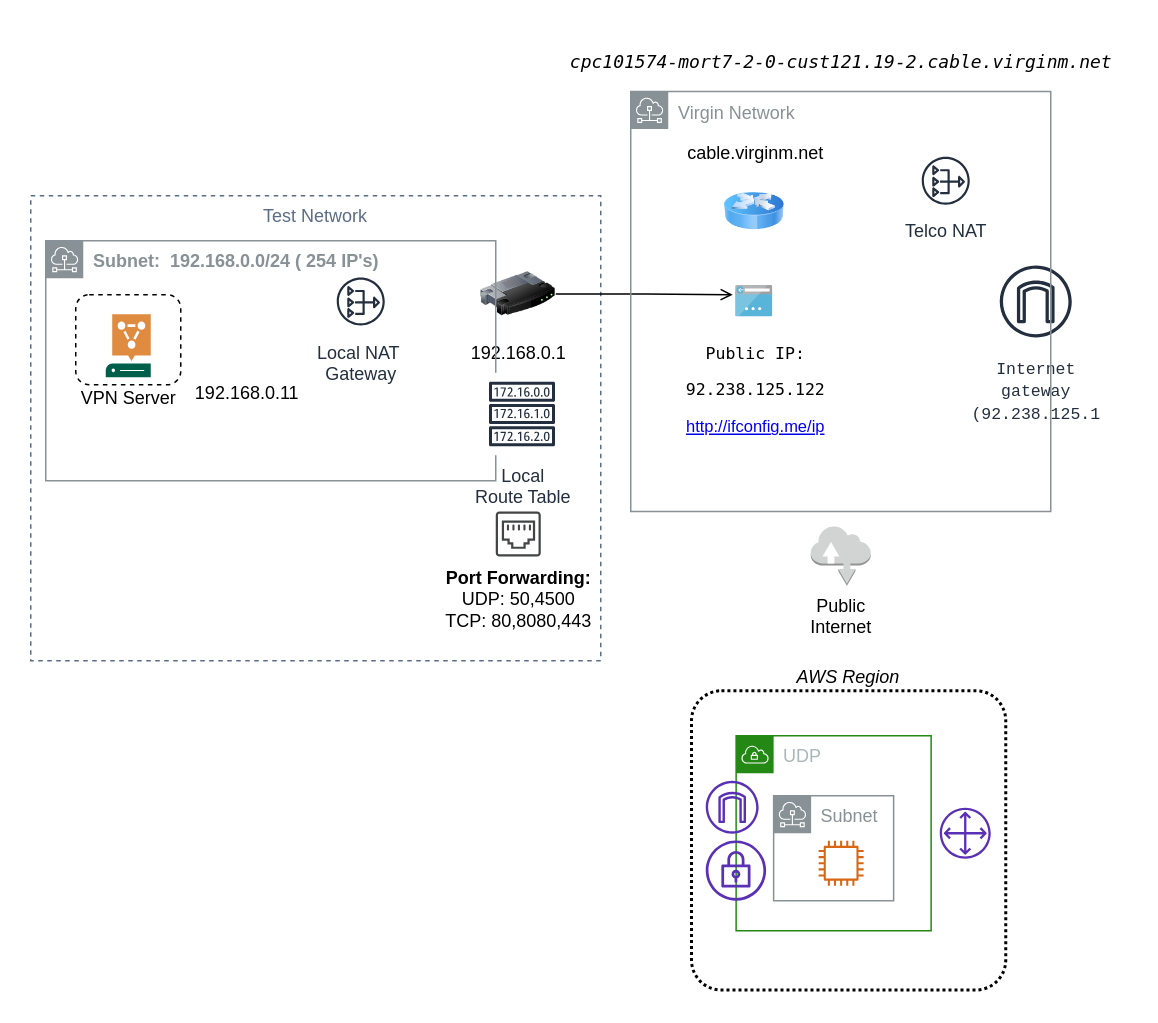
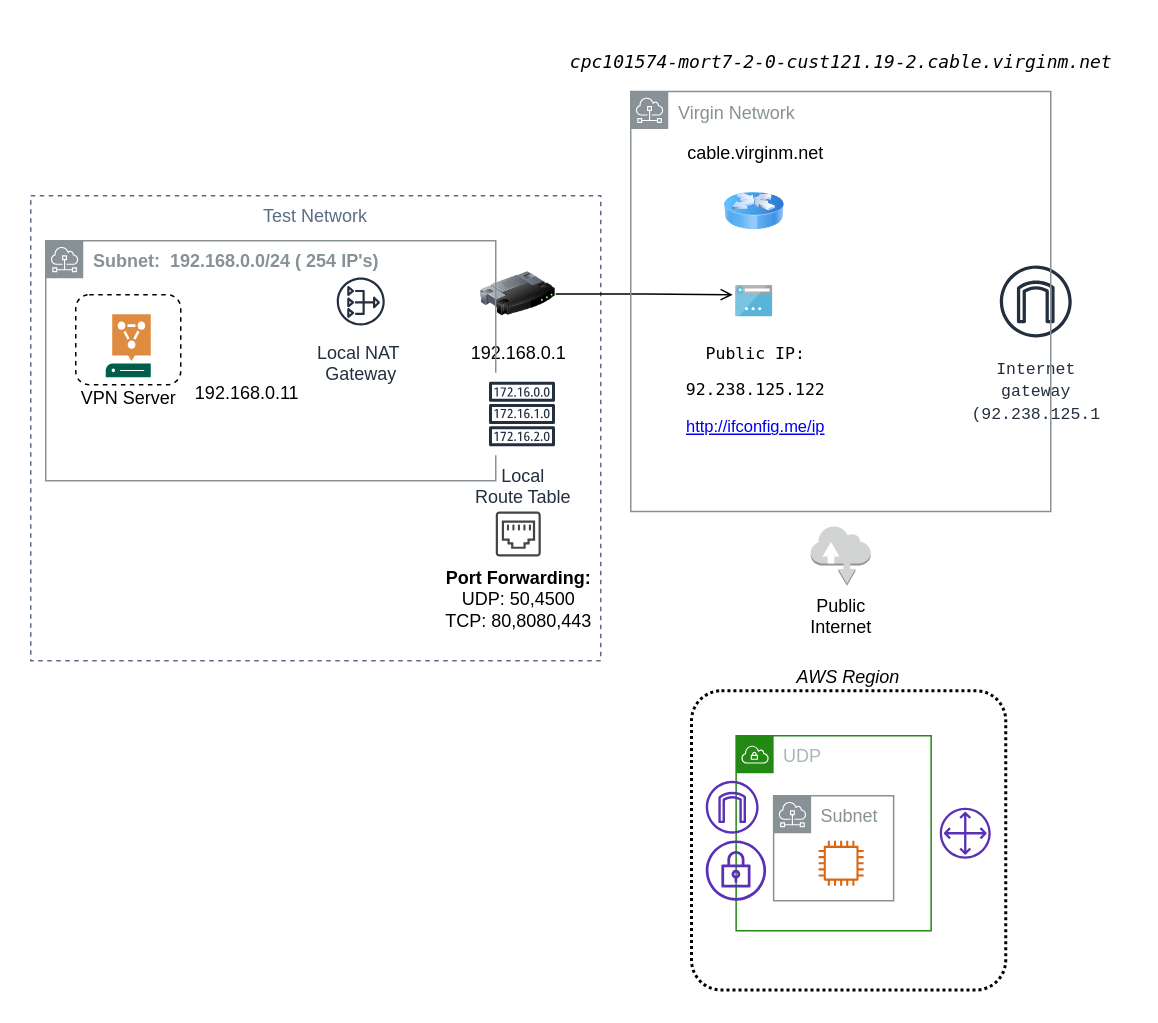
node "Telco NAT": removed
